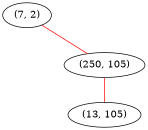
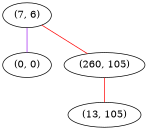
node "(7, 2)": label "(7, 2)" -> "(7, 6)"
node "(0, 0)": added
node "(250, 105)": label "(250, 105)" -> "(260, 105)"
